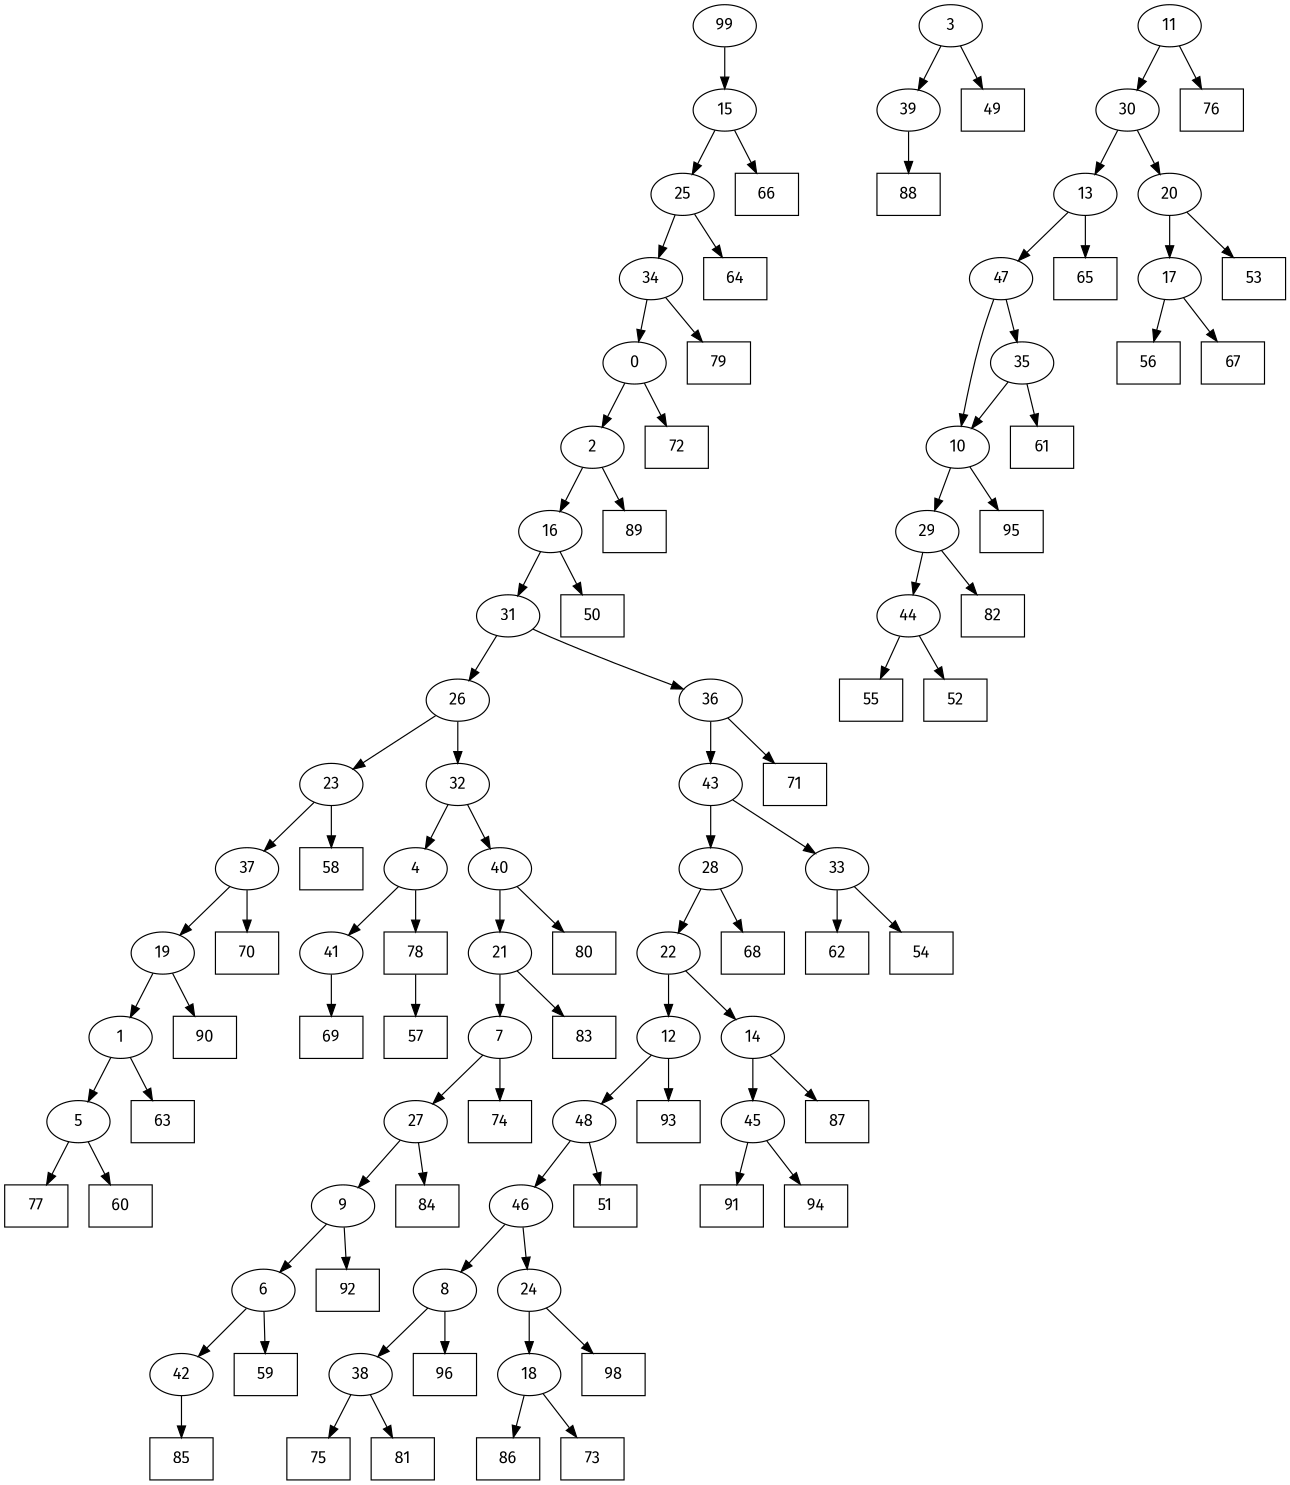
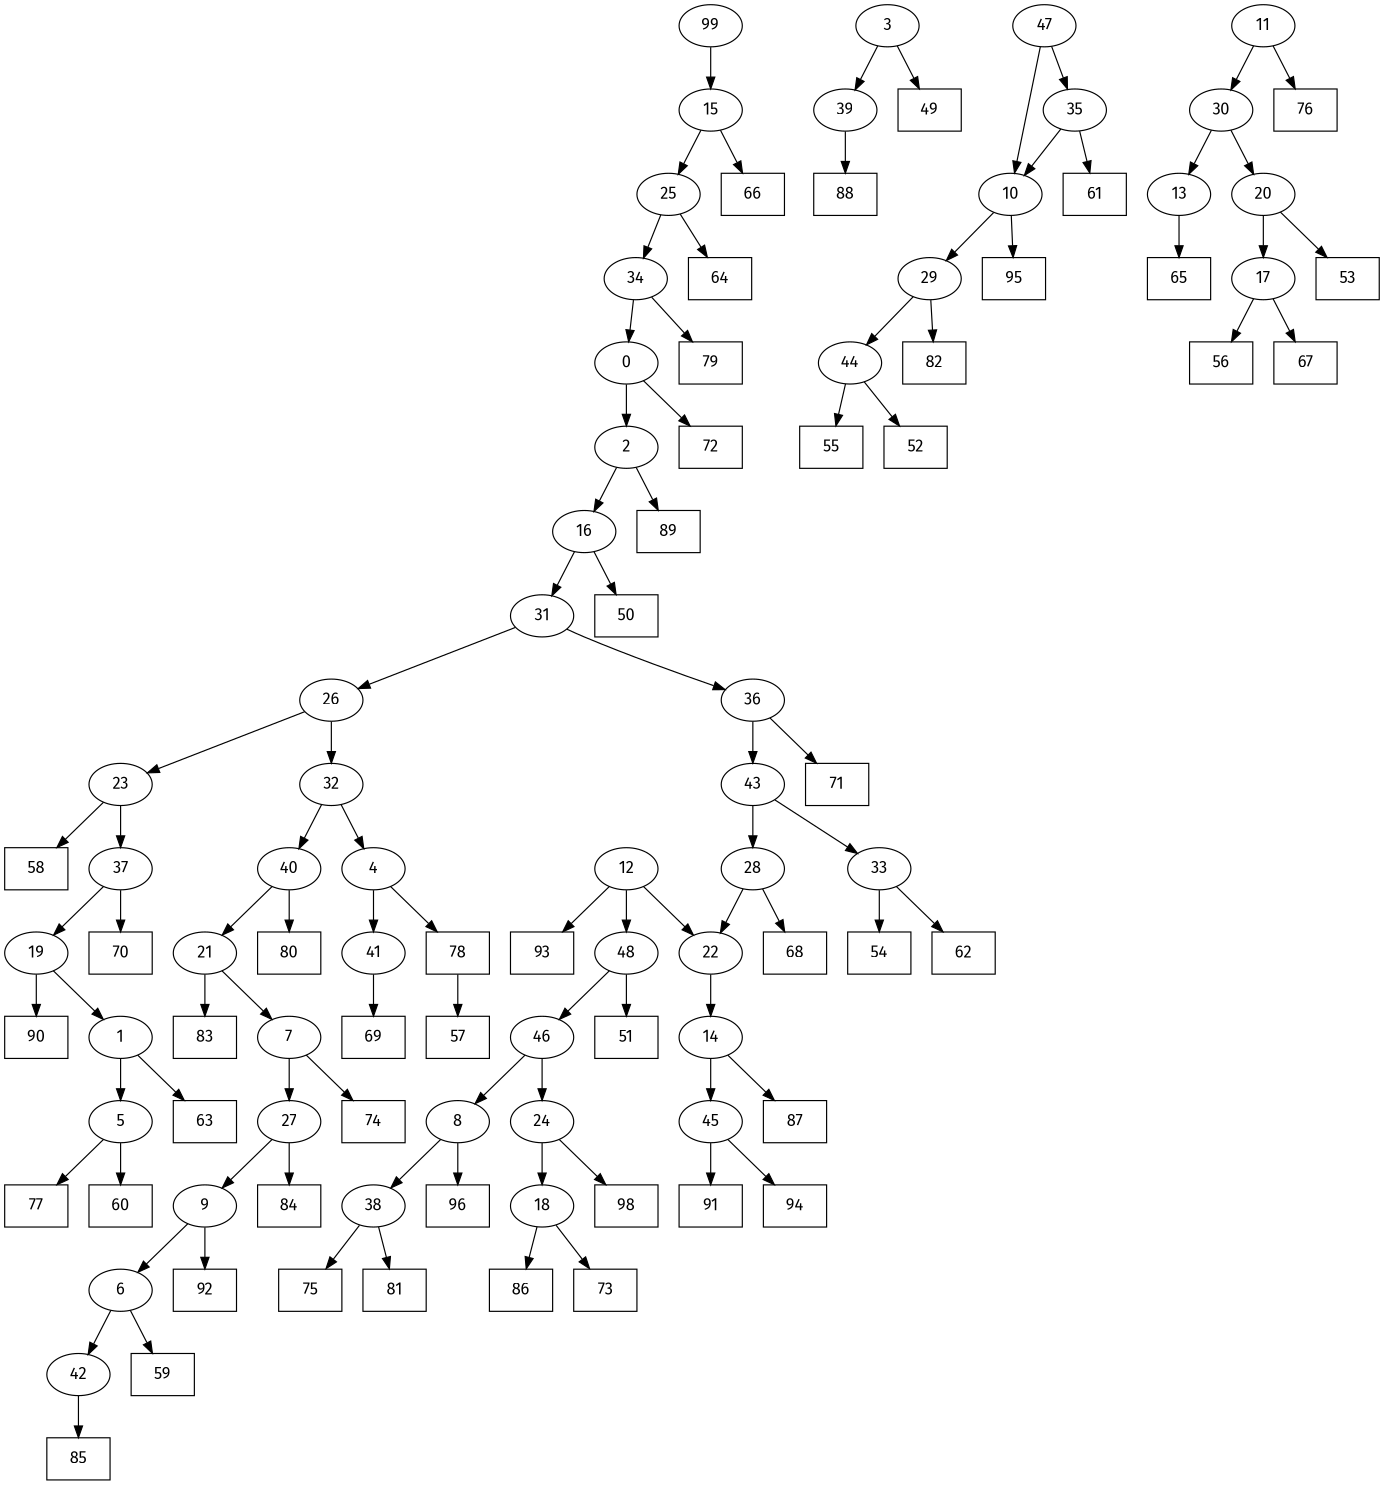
edge "13" -> "47": removed
edge "22" -> "12": reversed
